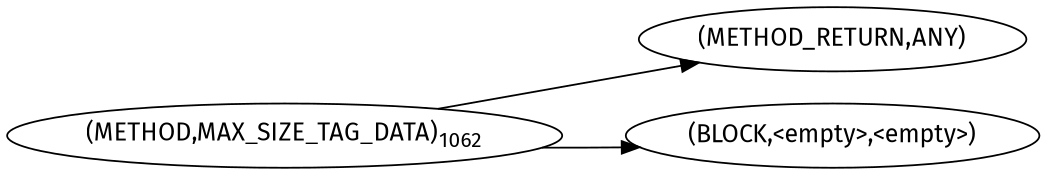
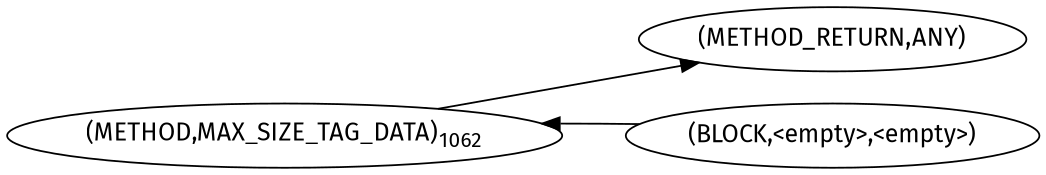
edge "(METHOD,MAX_SIZE_TAG_DATA)" -> "(BLOCK,<empty>,<empty>)": reversed
